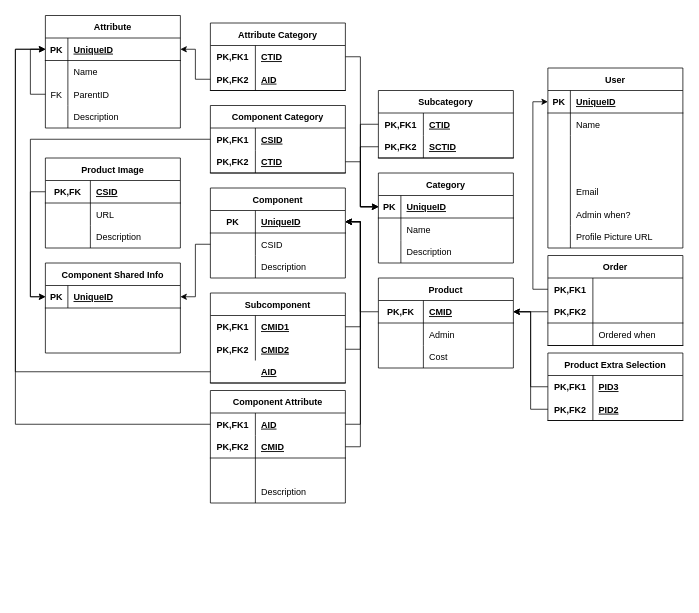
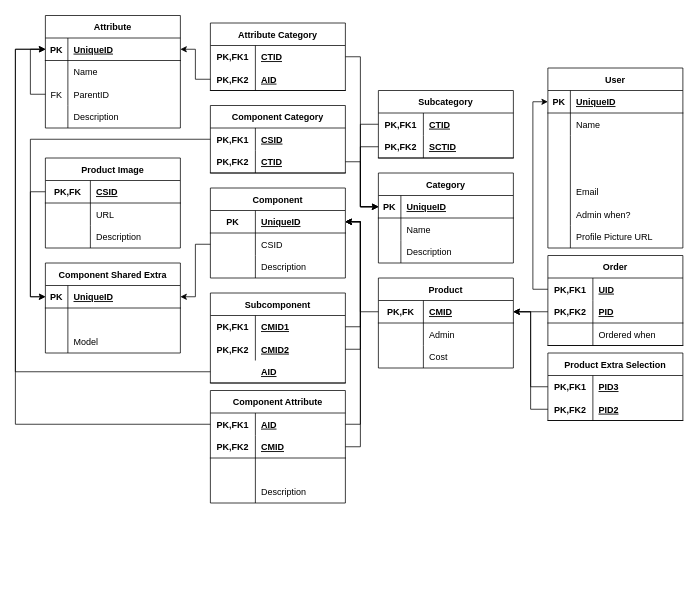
node "Component Shared Info": label "Component Shared Info" -> "Component Shared Extra"
node "UID": added
node "PID": added
node "Model": added
